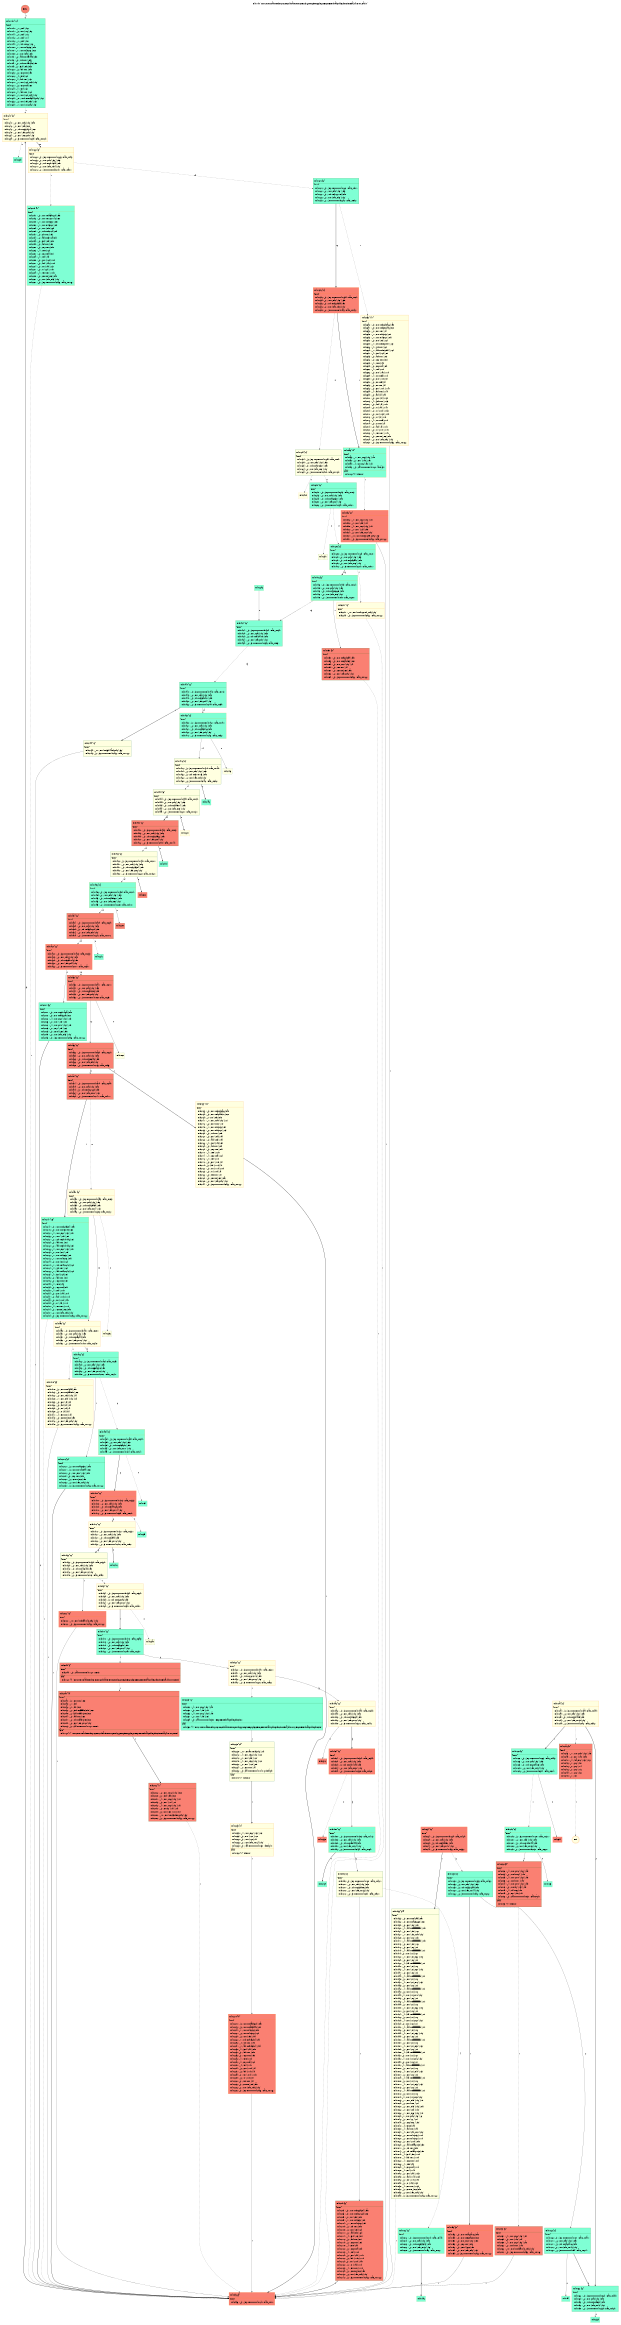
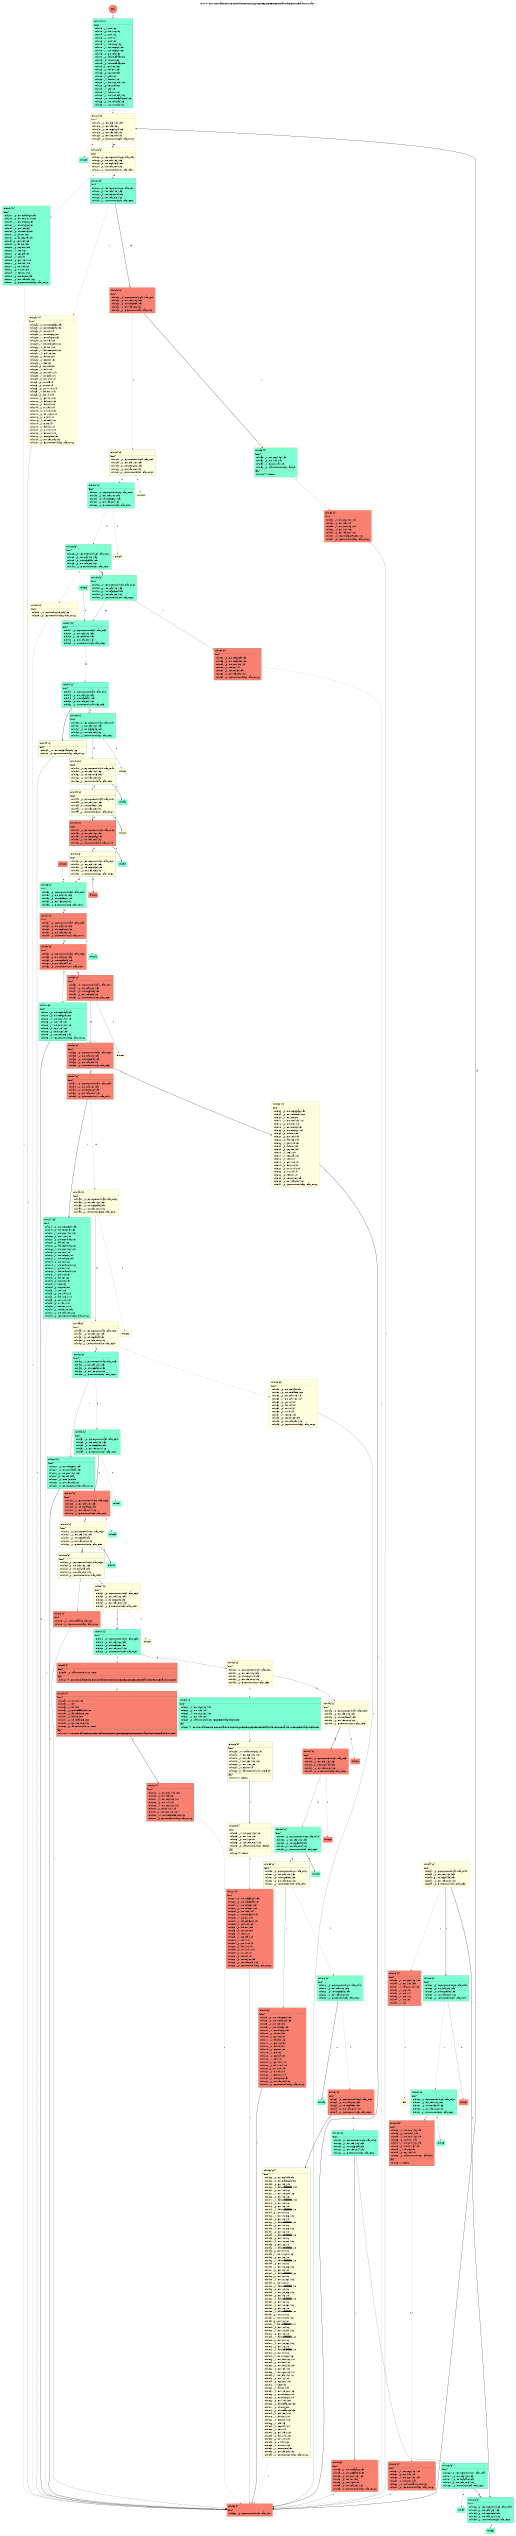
edge "0x4019e8 [28]" -> "0x4022e0": reversed
edge "0x401c18 [28]" -> "0x401c34 [28]": added, label "4"
